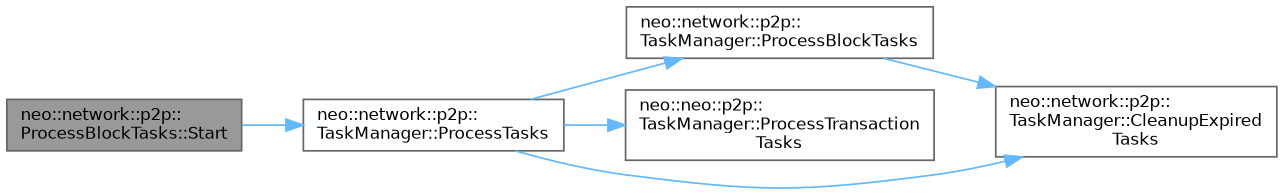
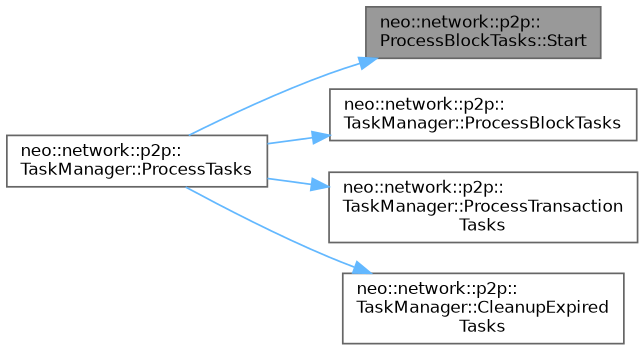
edge "neo::network::p2p:: TaskManager::ProcessBlockTasks" -> "neo::network::p2p:: TaskManager::CleanupExpired Tasks": removed
edge "neo::network::p2p:: ProcessBlockTasks::Start" -> "neo::network::p2p:: TaskManager::ProcessTasks": reversed
node "neo::neo::p2p:: TaskManager::ProcessTransaction Tasks": label "neo::neo::p2p:: TaskManager::ProcessTransaction Tasks" -> "neo::network::p2p:: TaskManager::ProcessTransaction Tasks"
